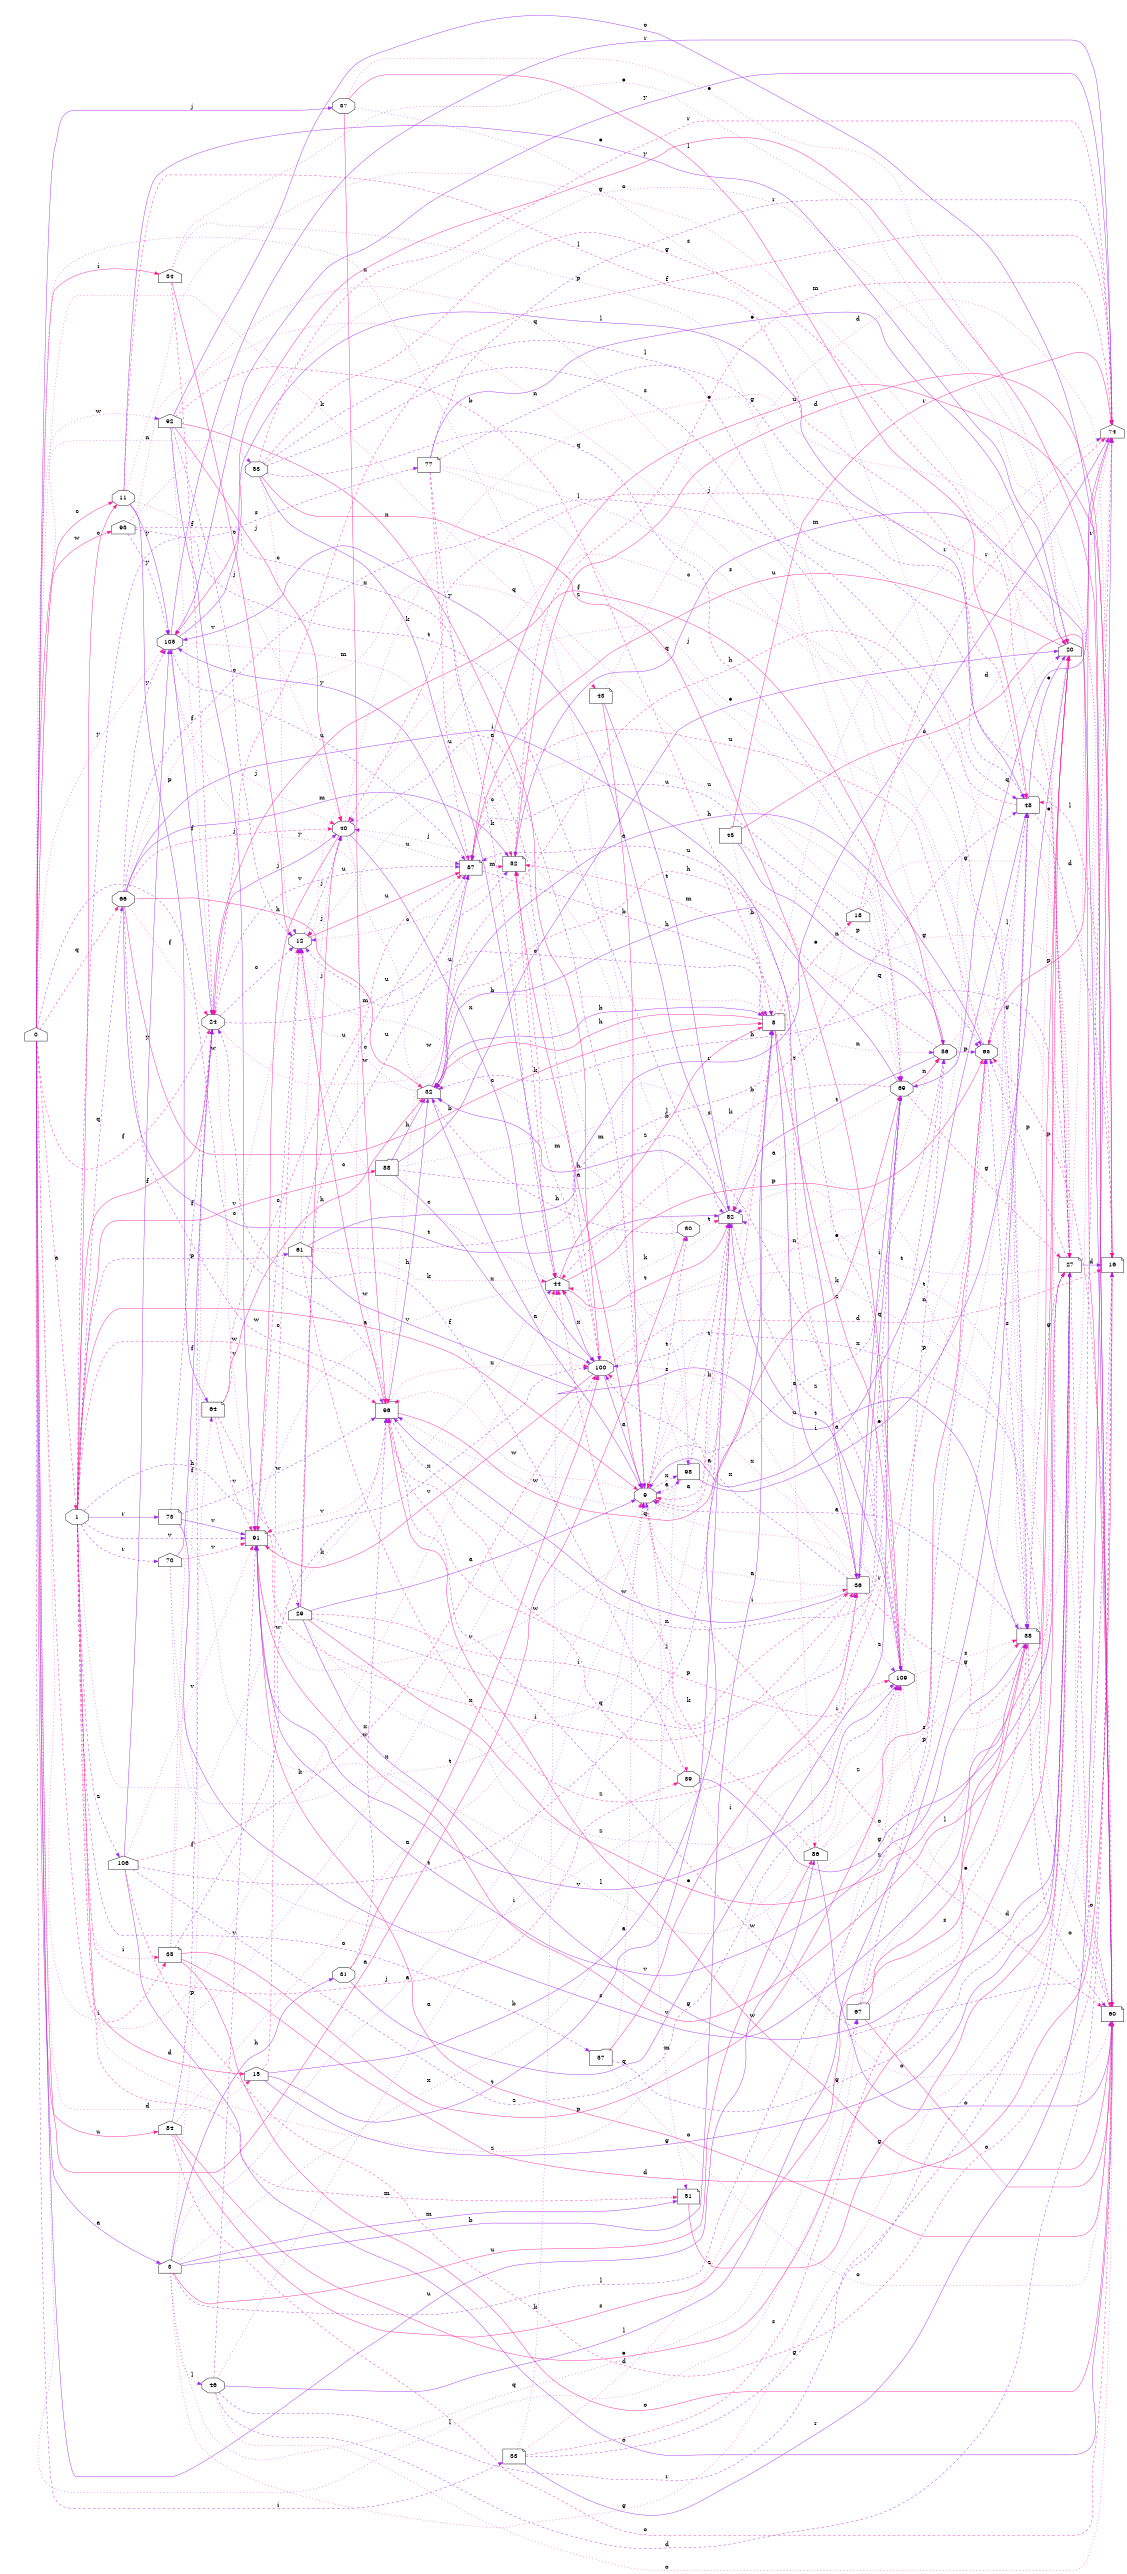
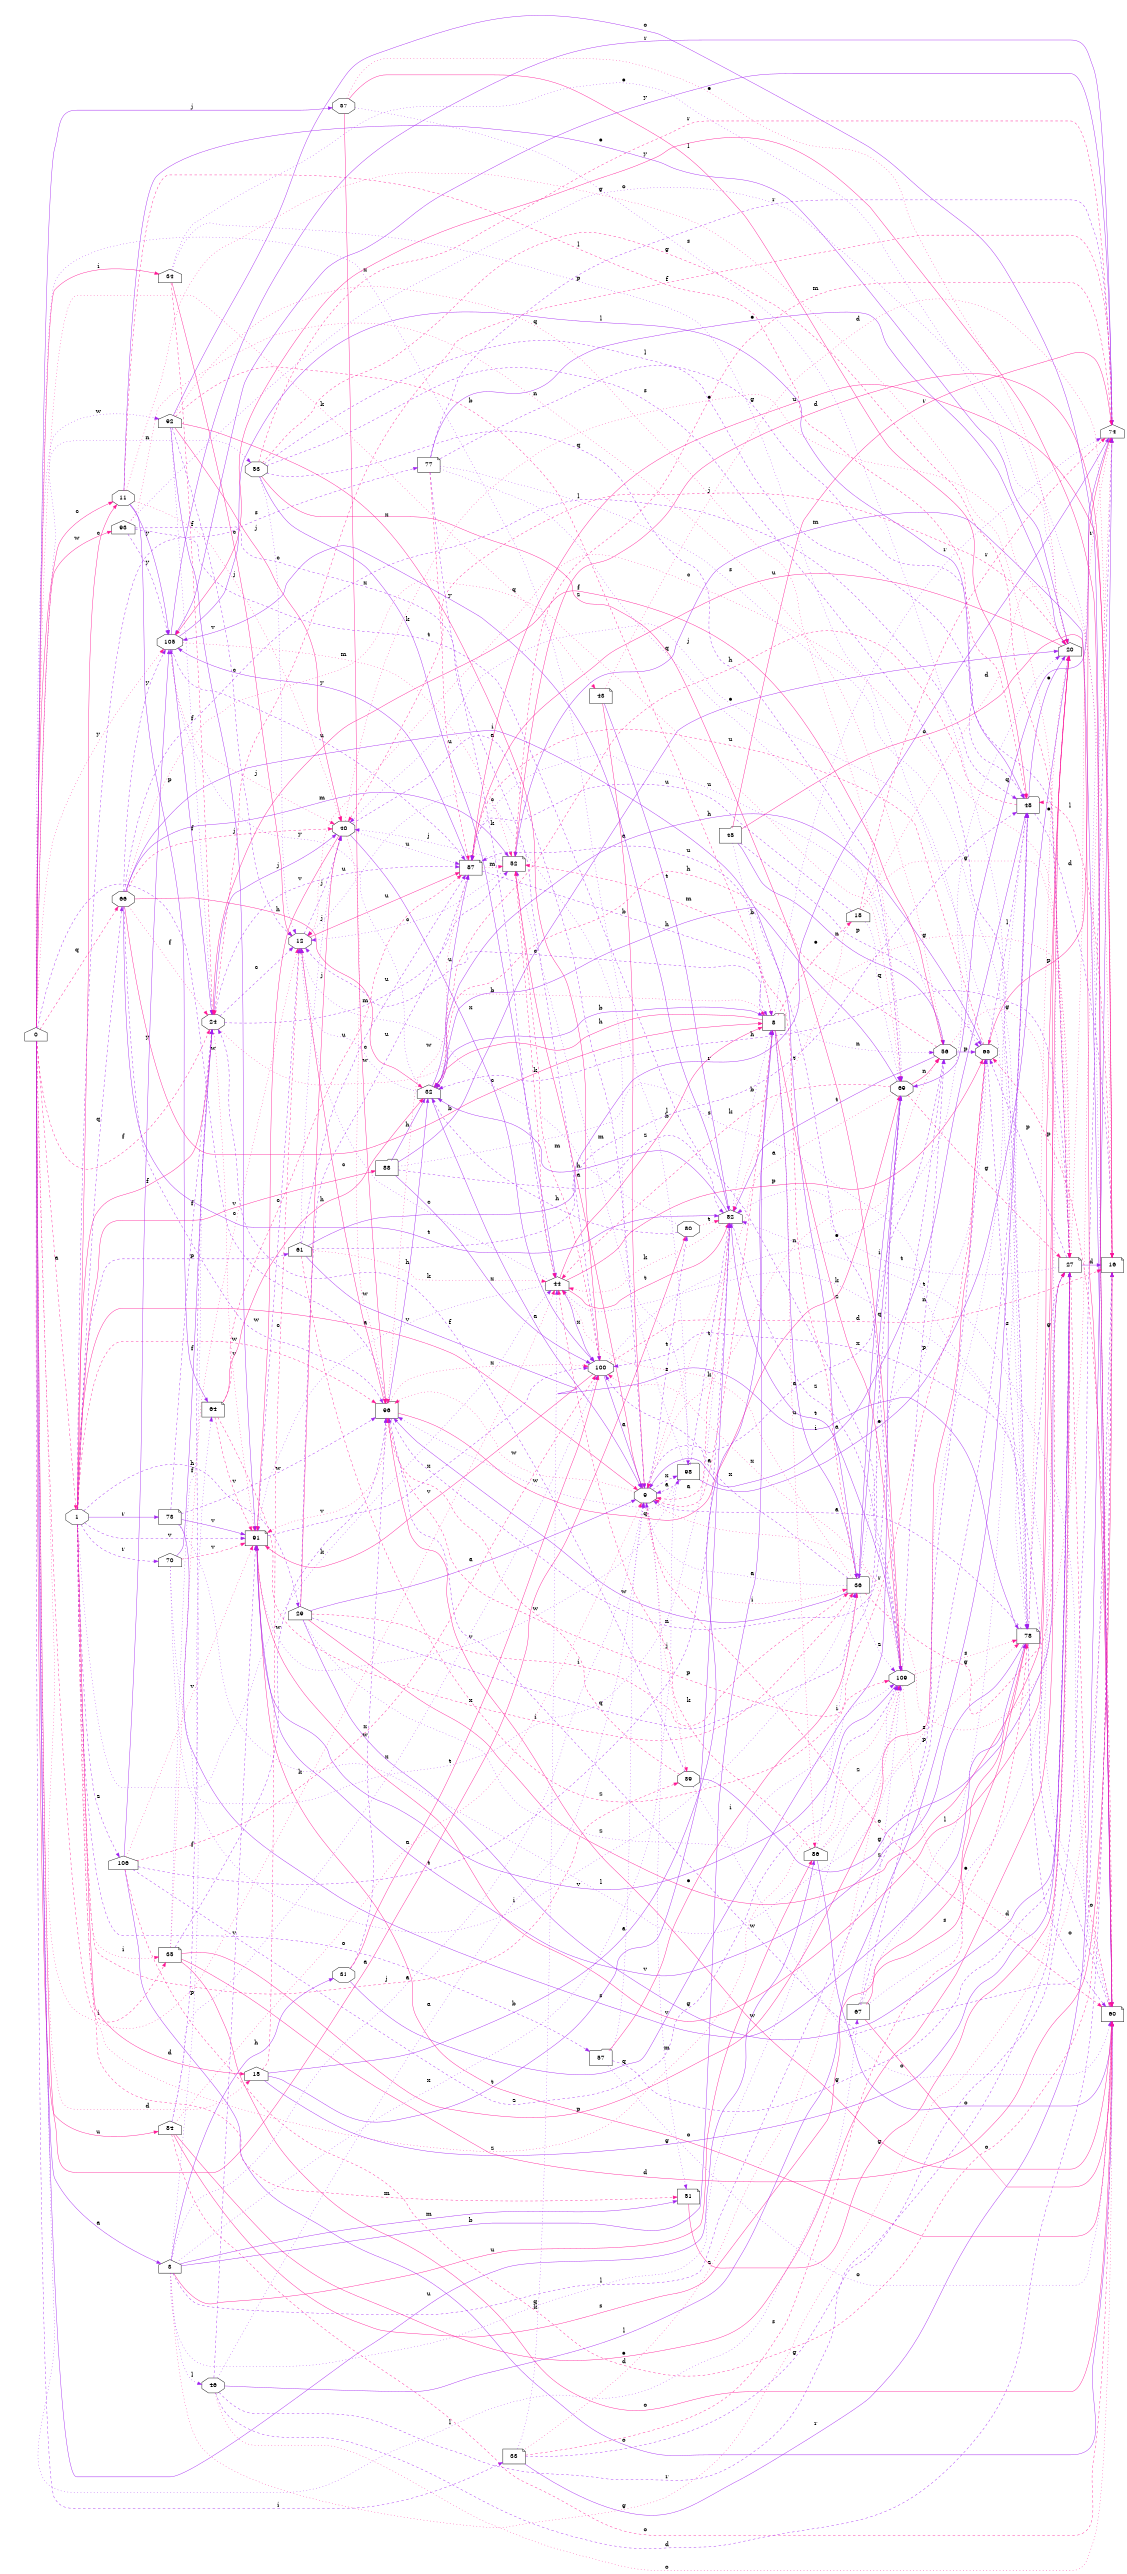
node "38": label "38" -> "78"
edge "3" -> "67": now "3" -> "109"
